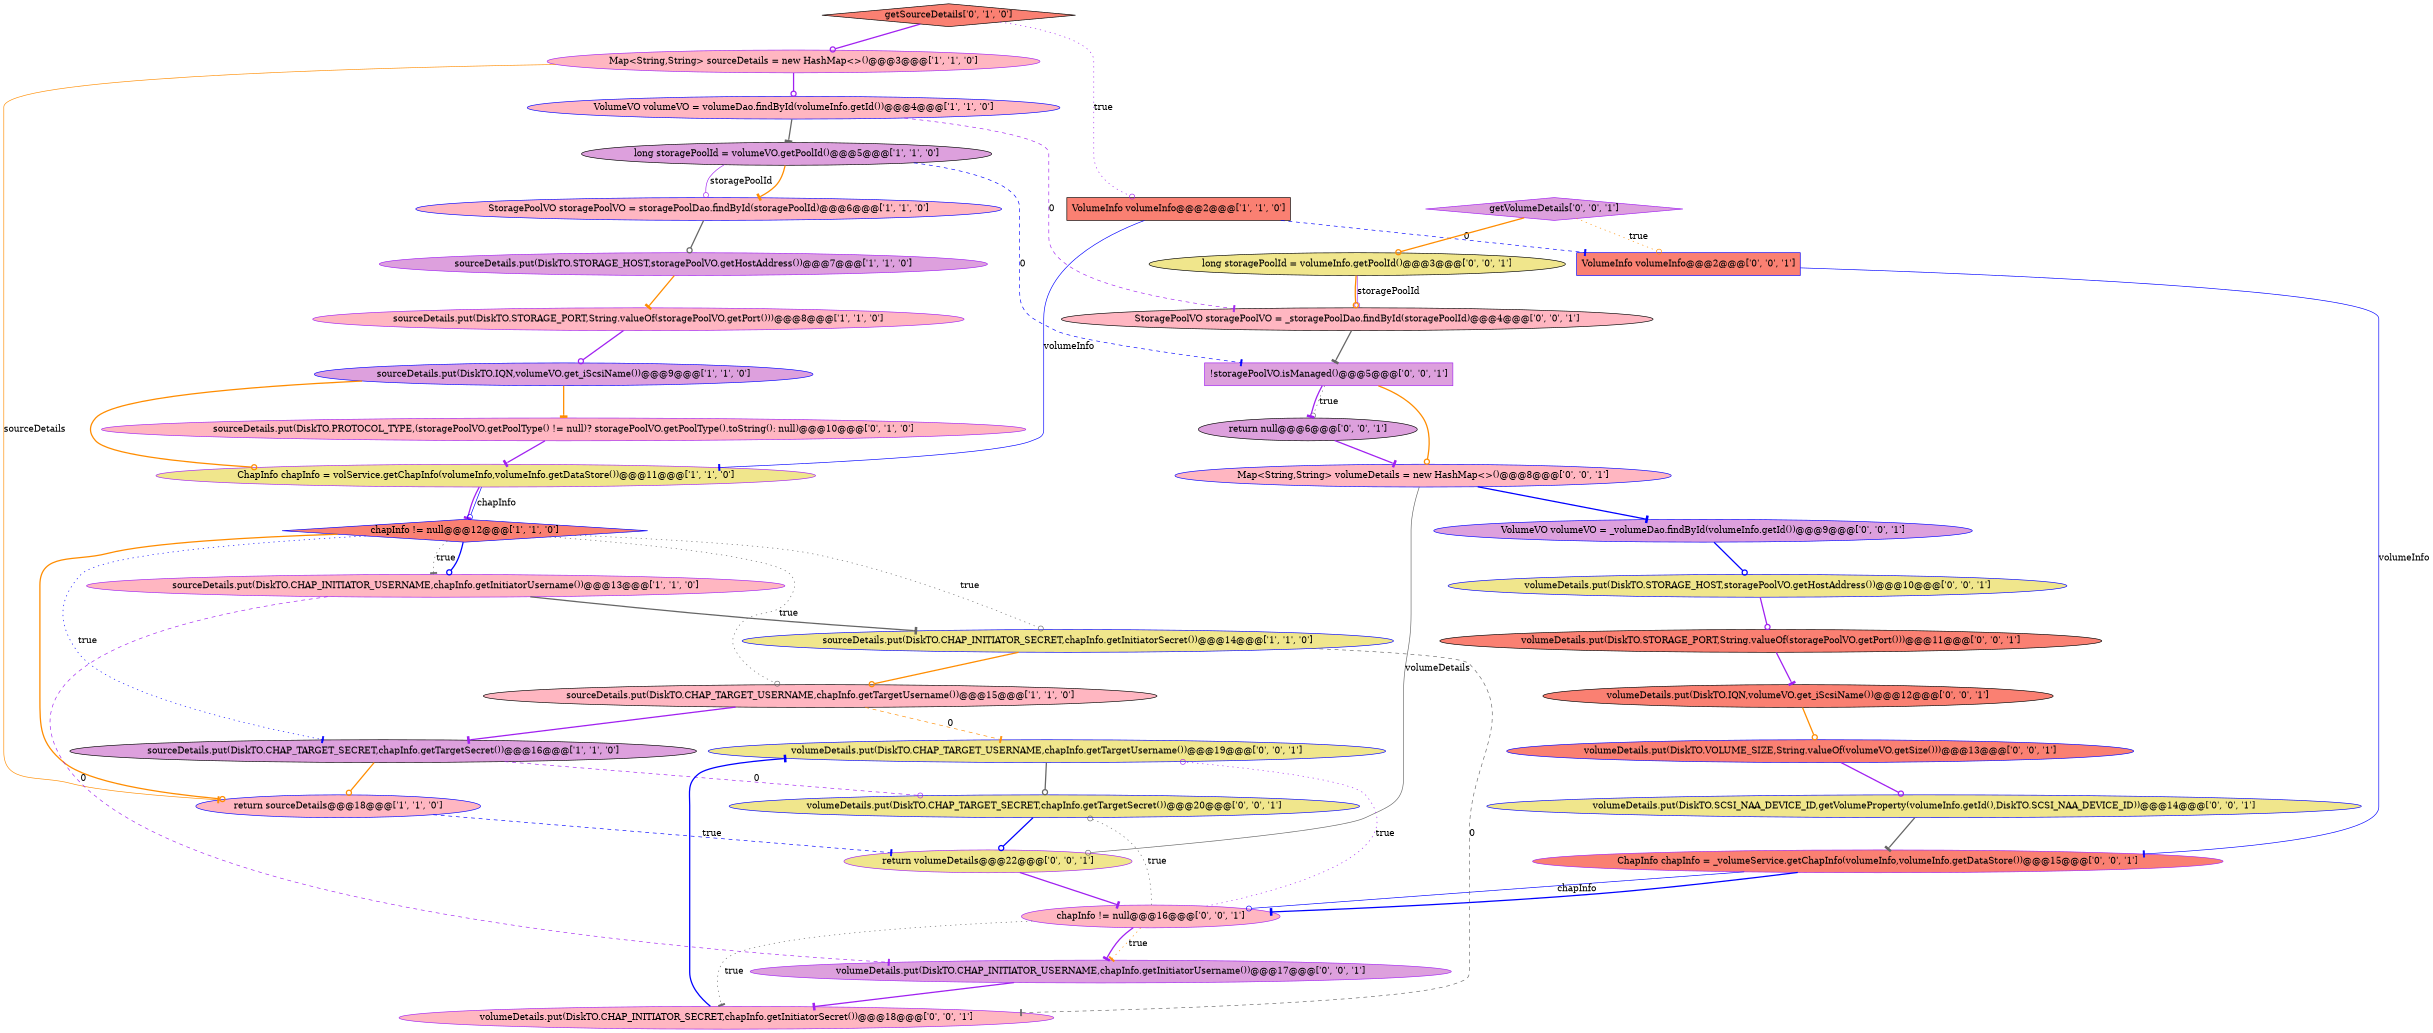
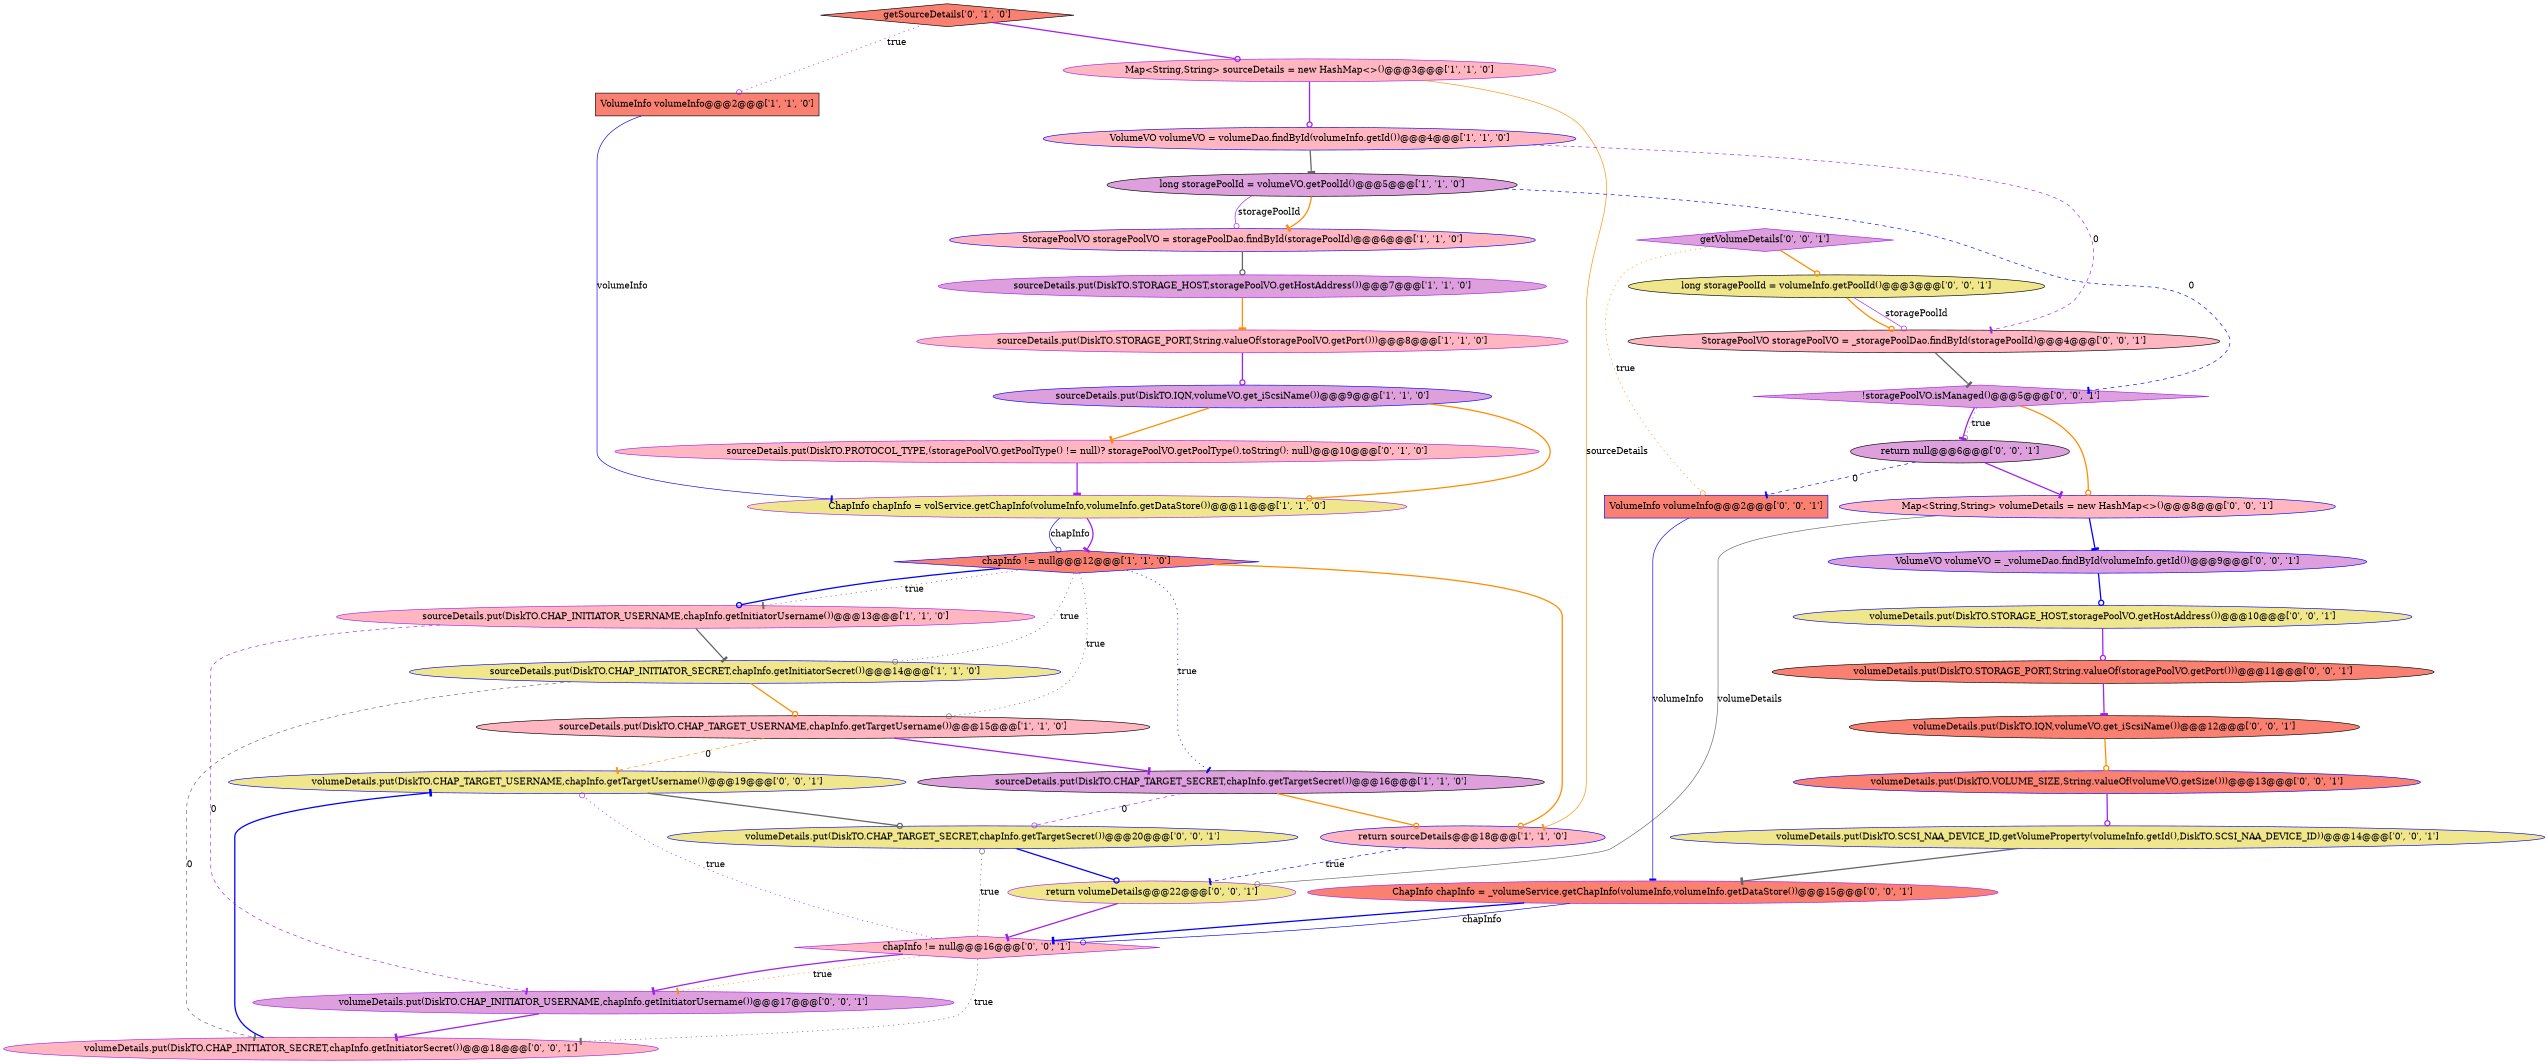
edge "VolumeInfo volumeInfo@@@2@@@['1', '1', '0']" -> "VolumeInfo volumeInfo@@@2@@@['0', '0', '1']": now "return null@@@6@@@['0', '0', '1']" -> "VolumeInfo volumeInfo@@@2@@@['0', '0', '1']"
node "!storagePoolVO.isManaged()@@@5@@@['0', '0', '1']": shape box -> diamond
node "chapInfo != null@@@16@@@['0', '0', '1']": shape ellipse -> diamond
